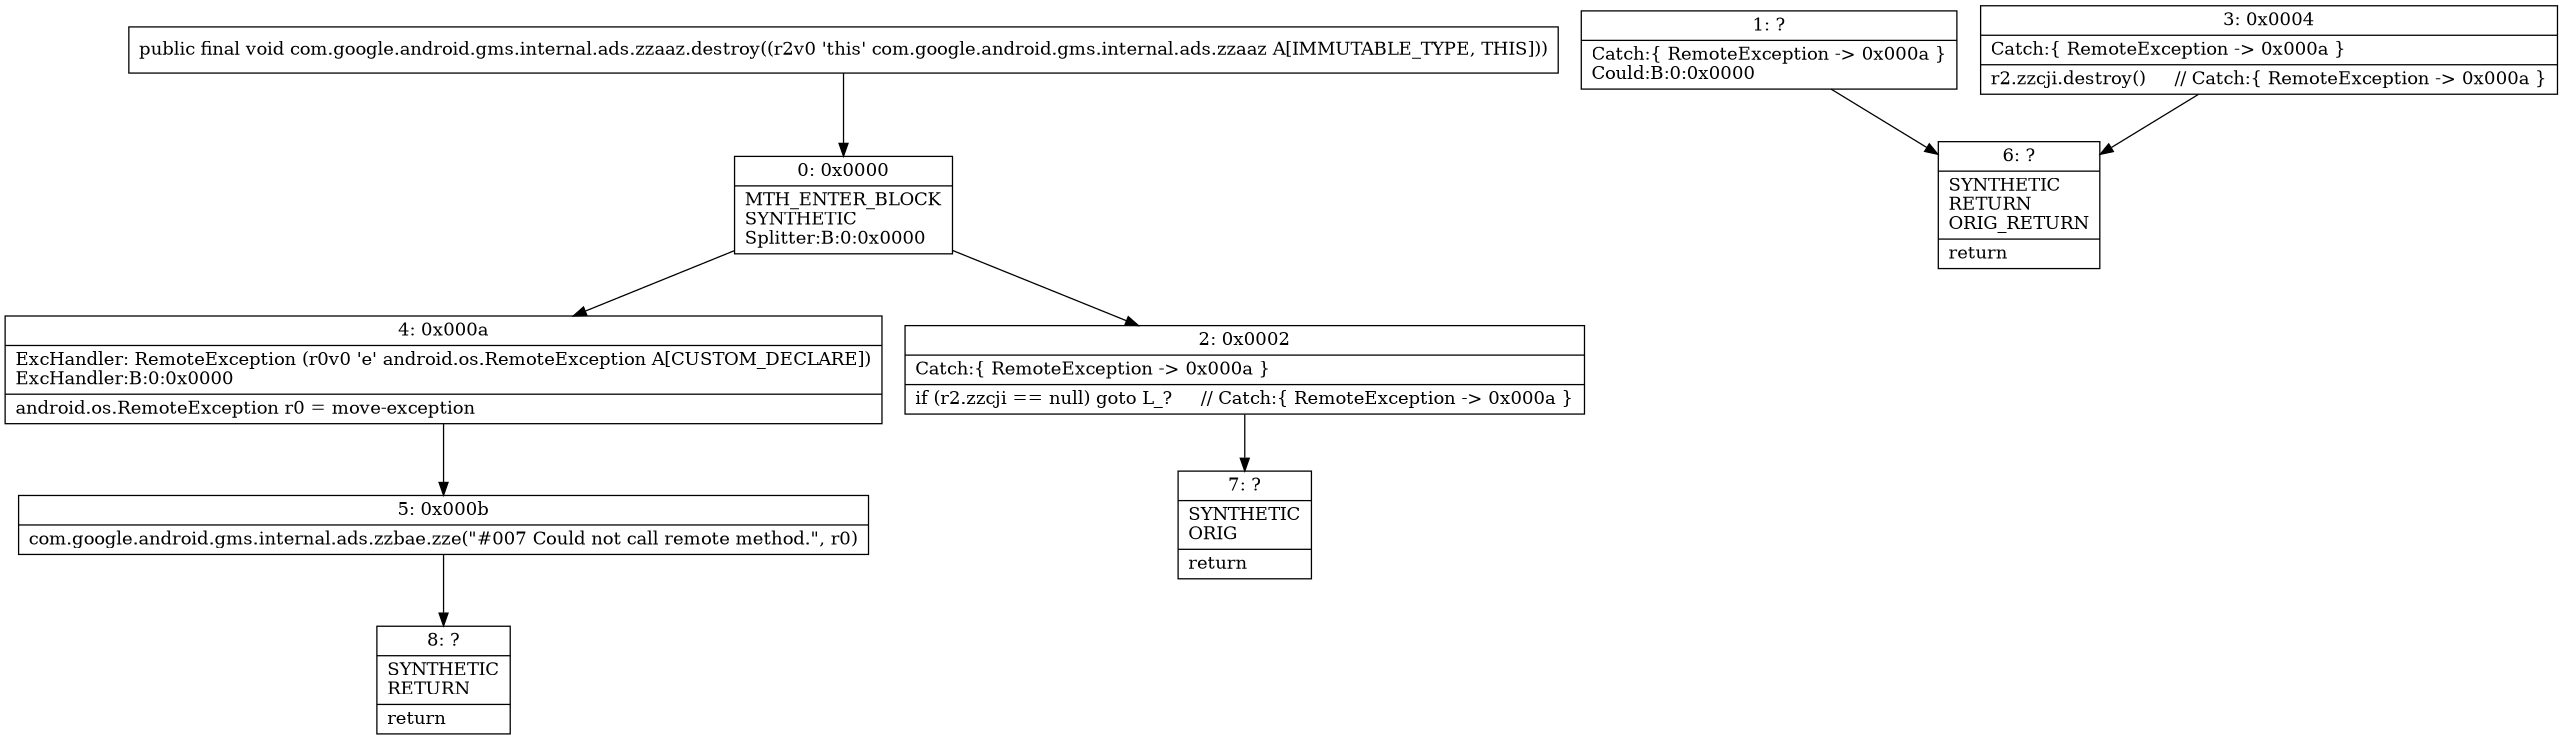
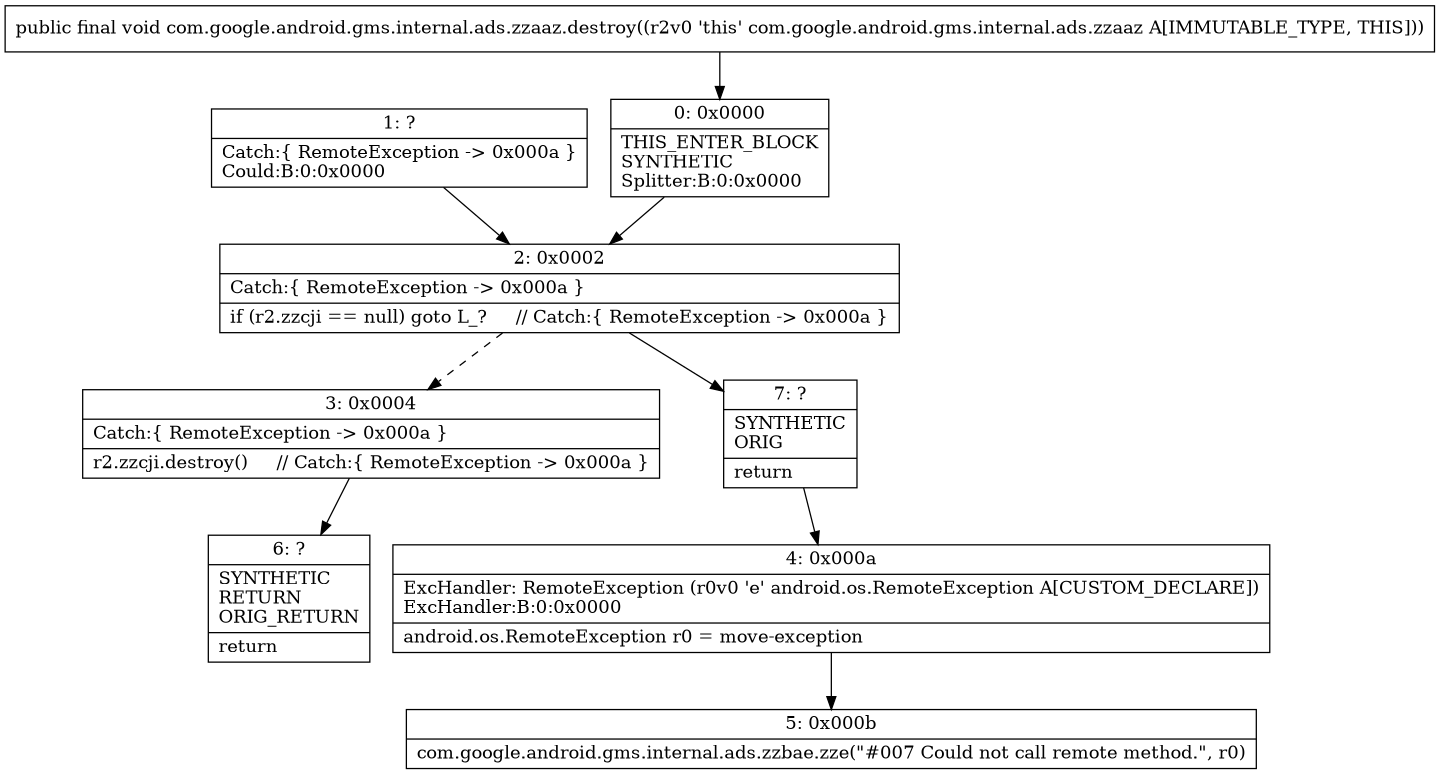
edge "1: ?" -> "6: ?": now "1: ?" -> "2: 0x0002"
node "0: 0x0000": text "MTH_ENTER_BLOCK" -> "THIS_ENTER_BLOCK"
edge "0: 0x0000" -> "4: 0x000a": now "7: ?" -> "4: 0x000a"
edge "2: 0x0002" -> "3: 0x0004": added
node "8: ?": removed
